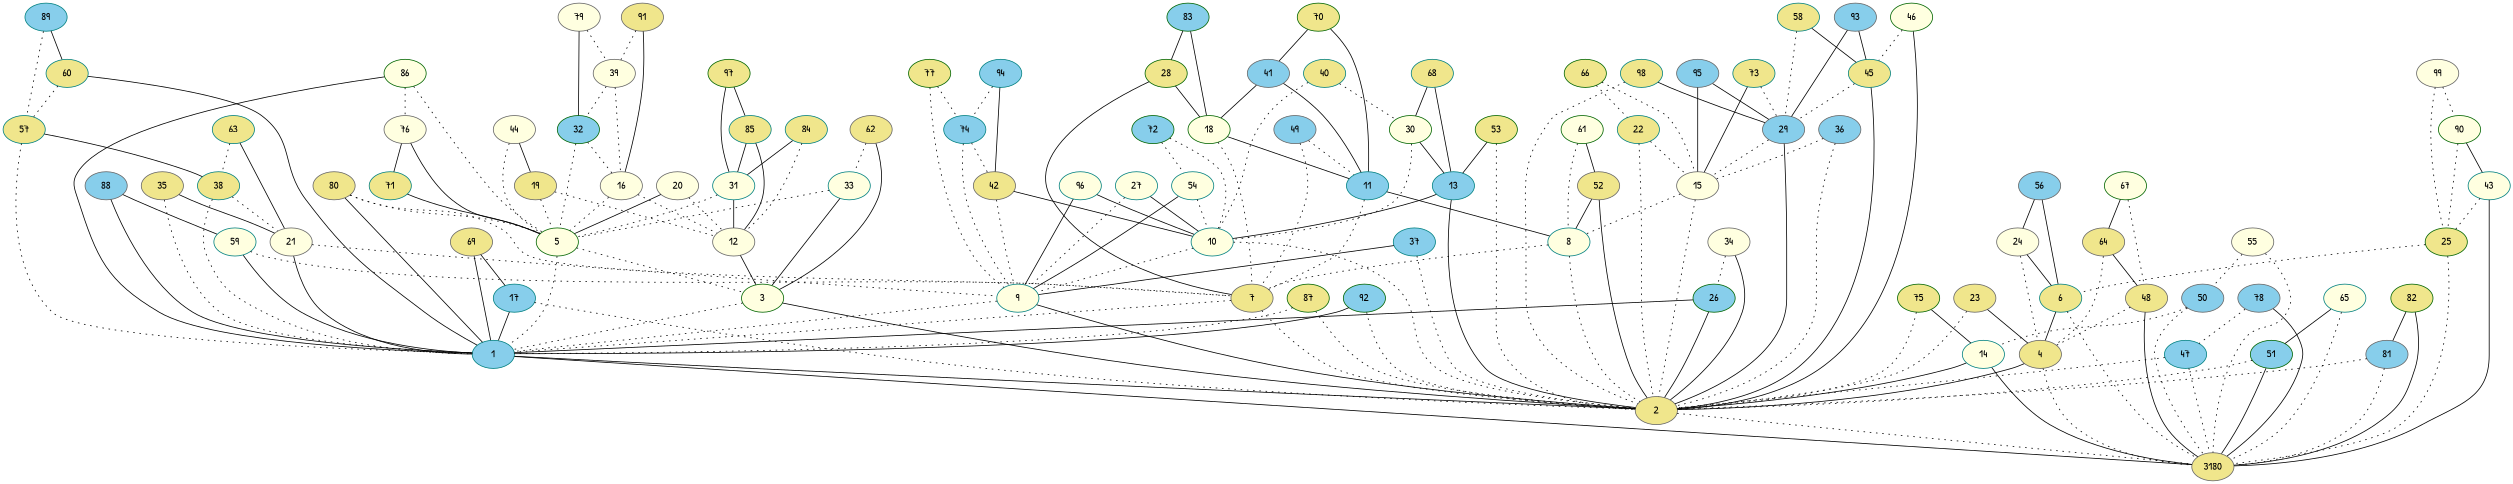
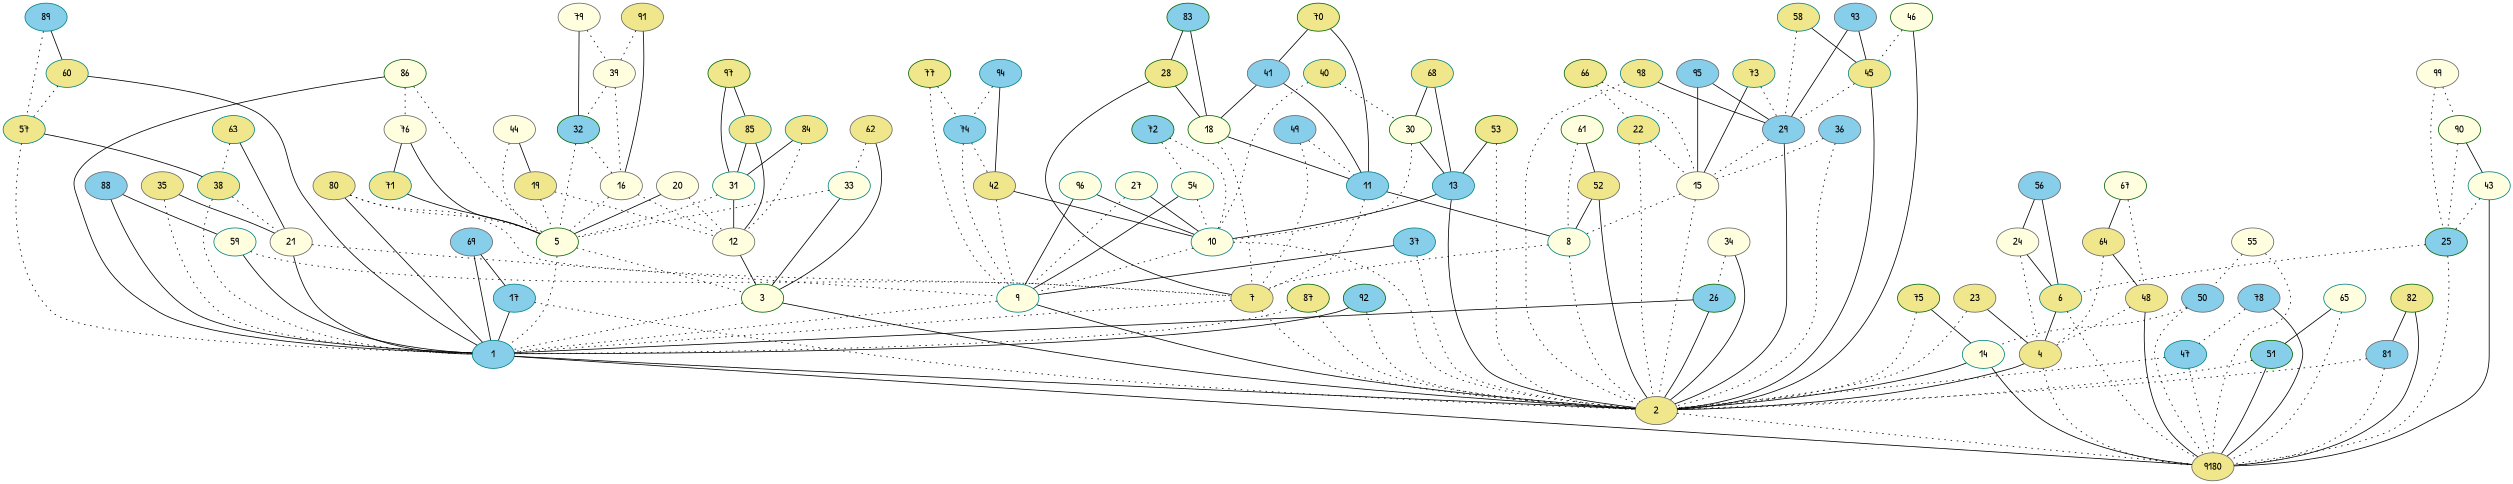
node "69": fillcolor khaki -> skyblue
node "25": fillcolor khaki -> skyblue
node "3180": label "3180" -> "9180"
